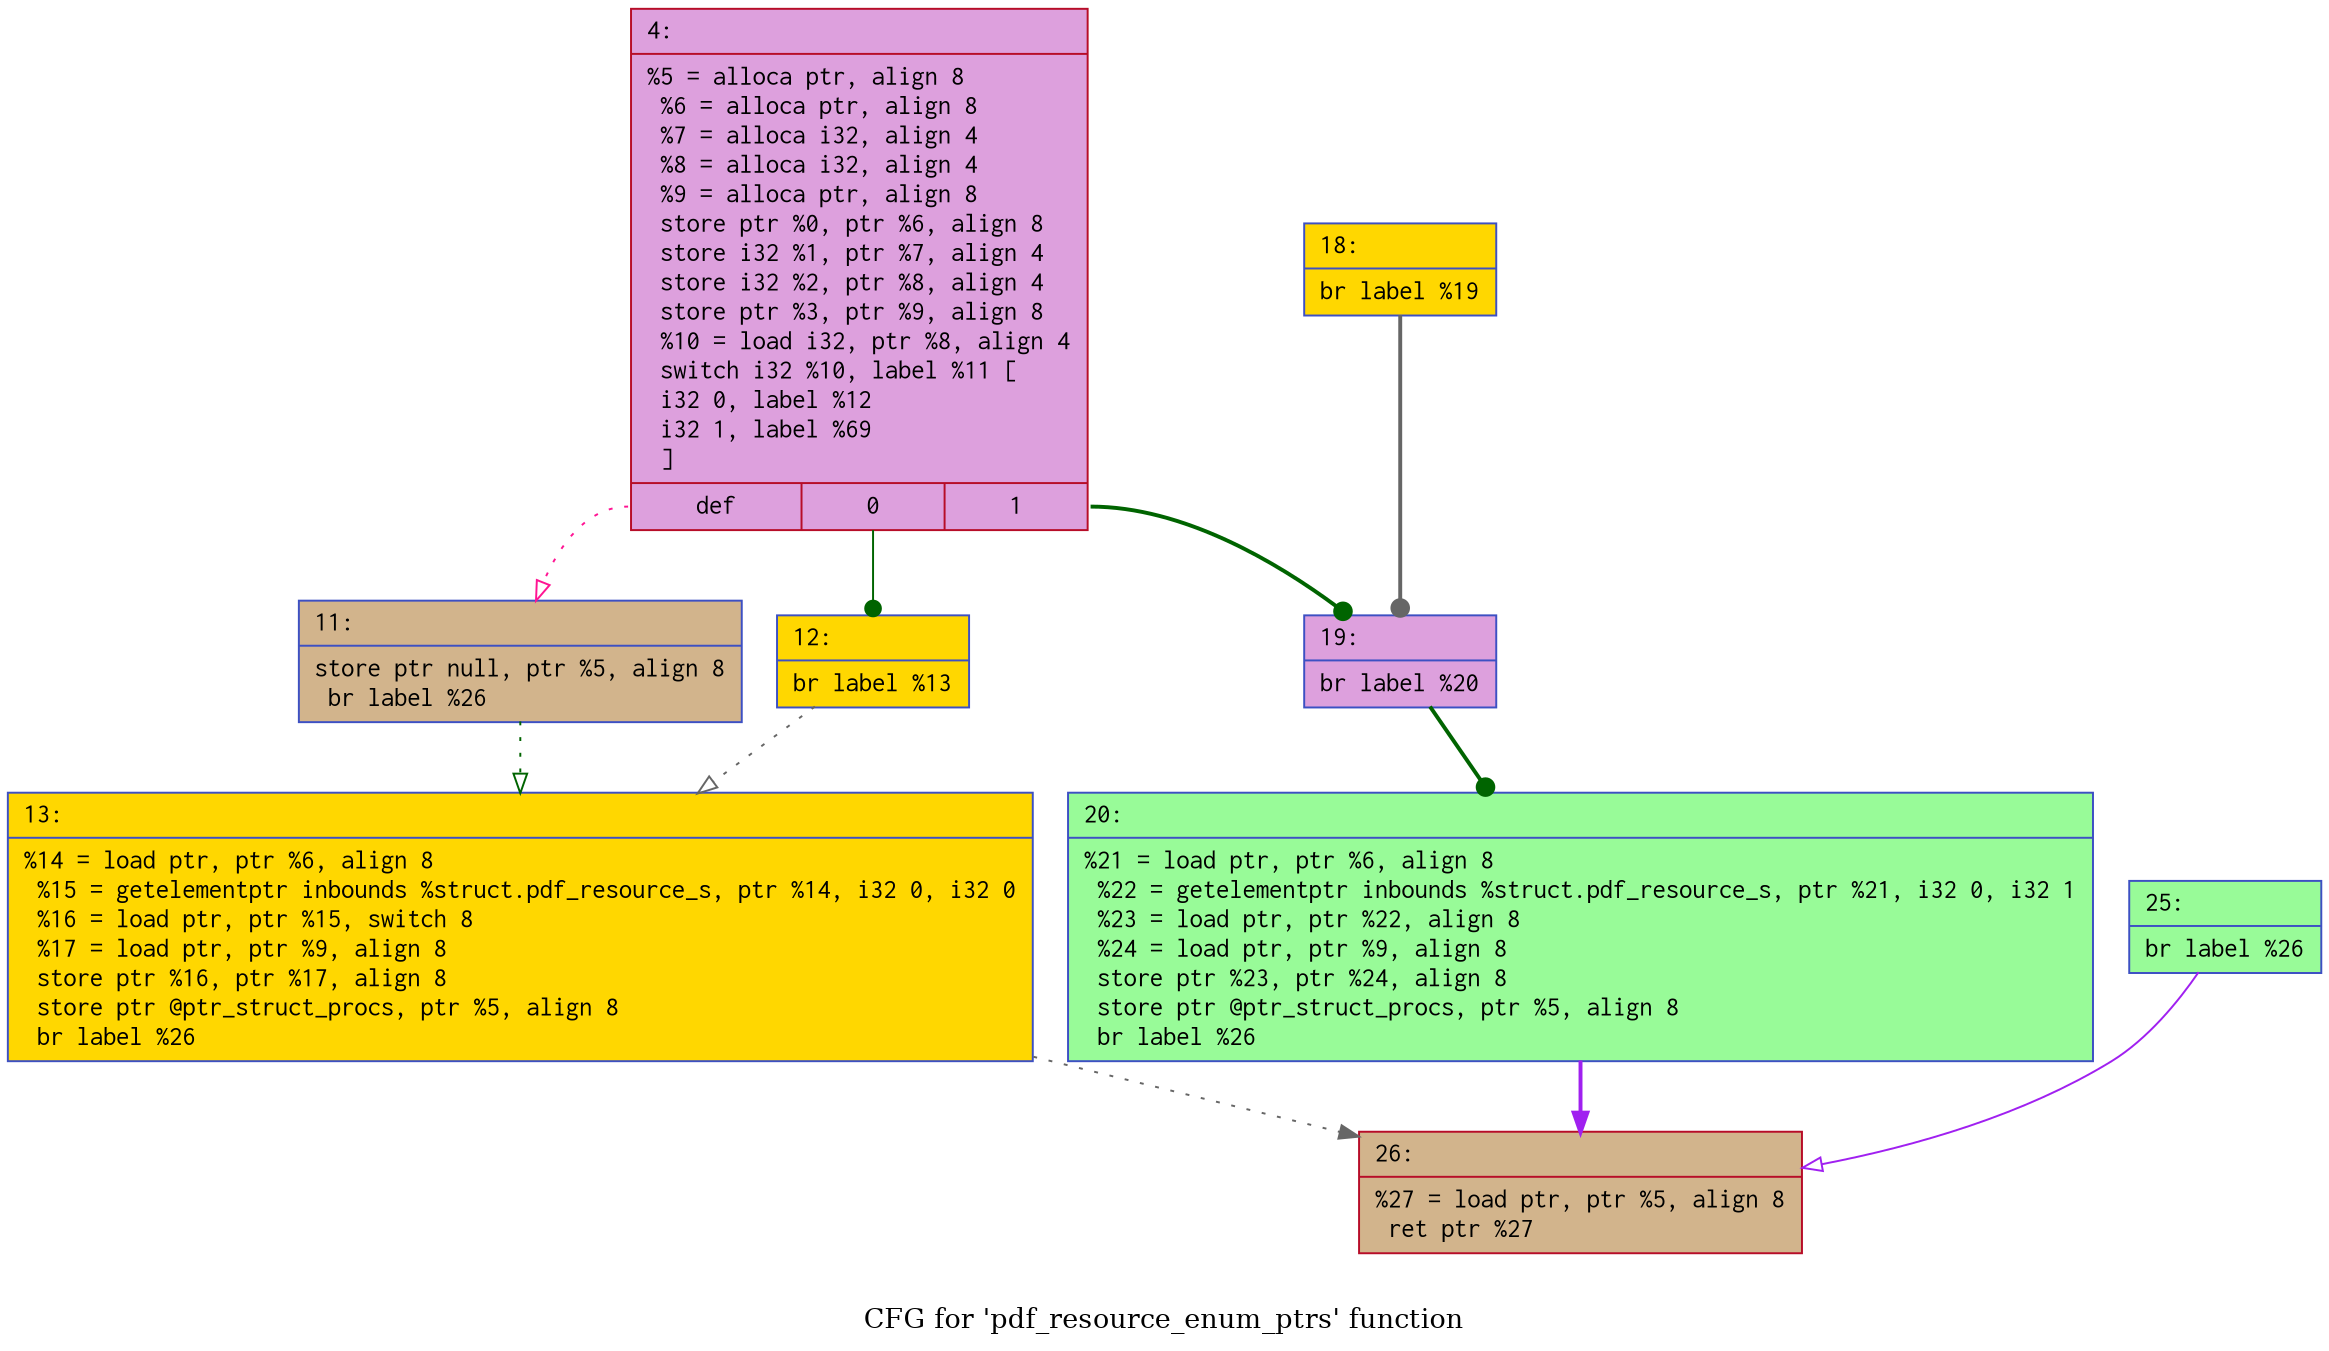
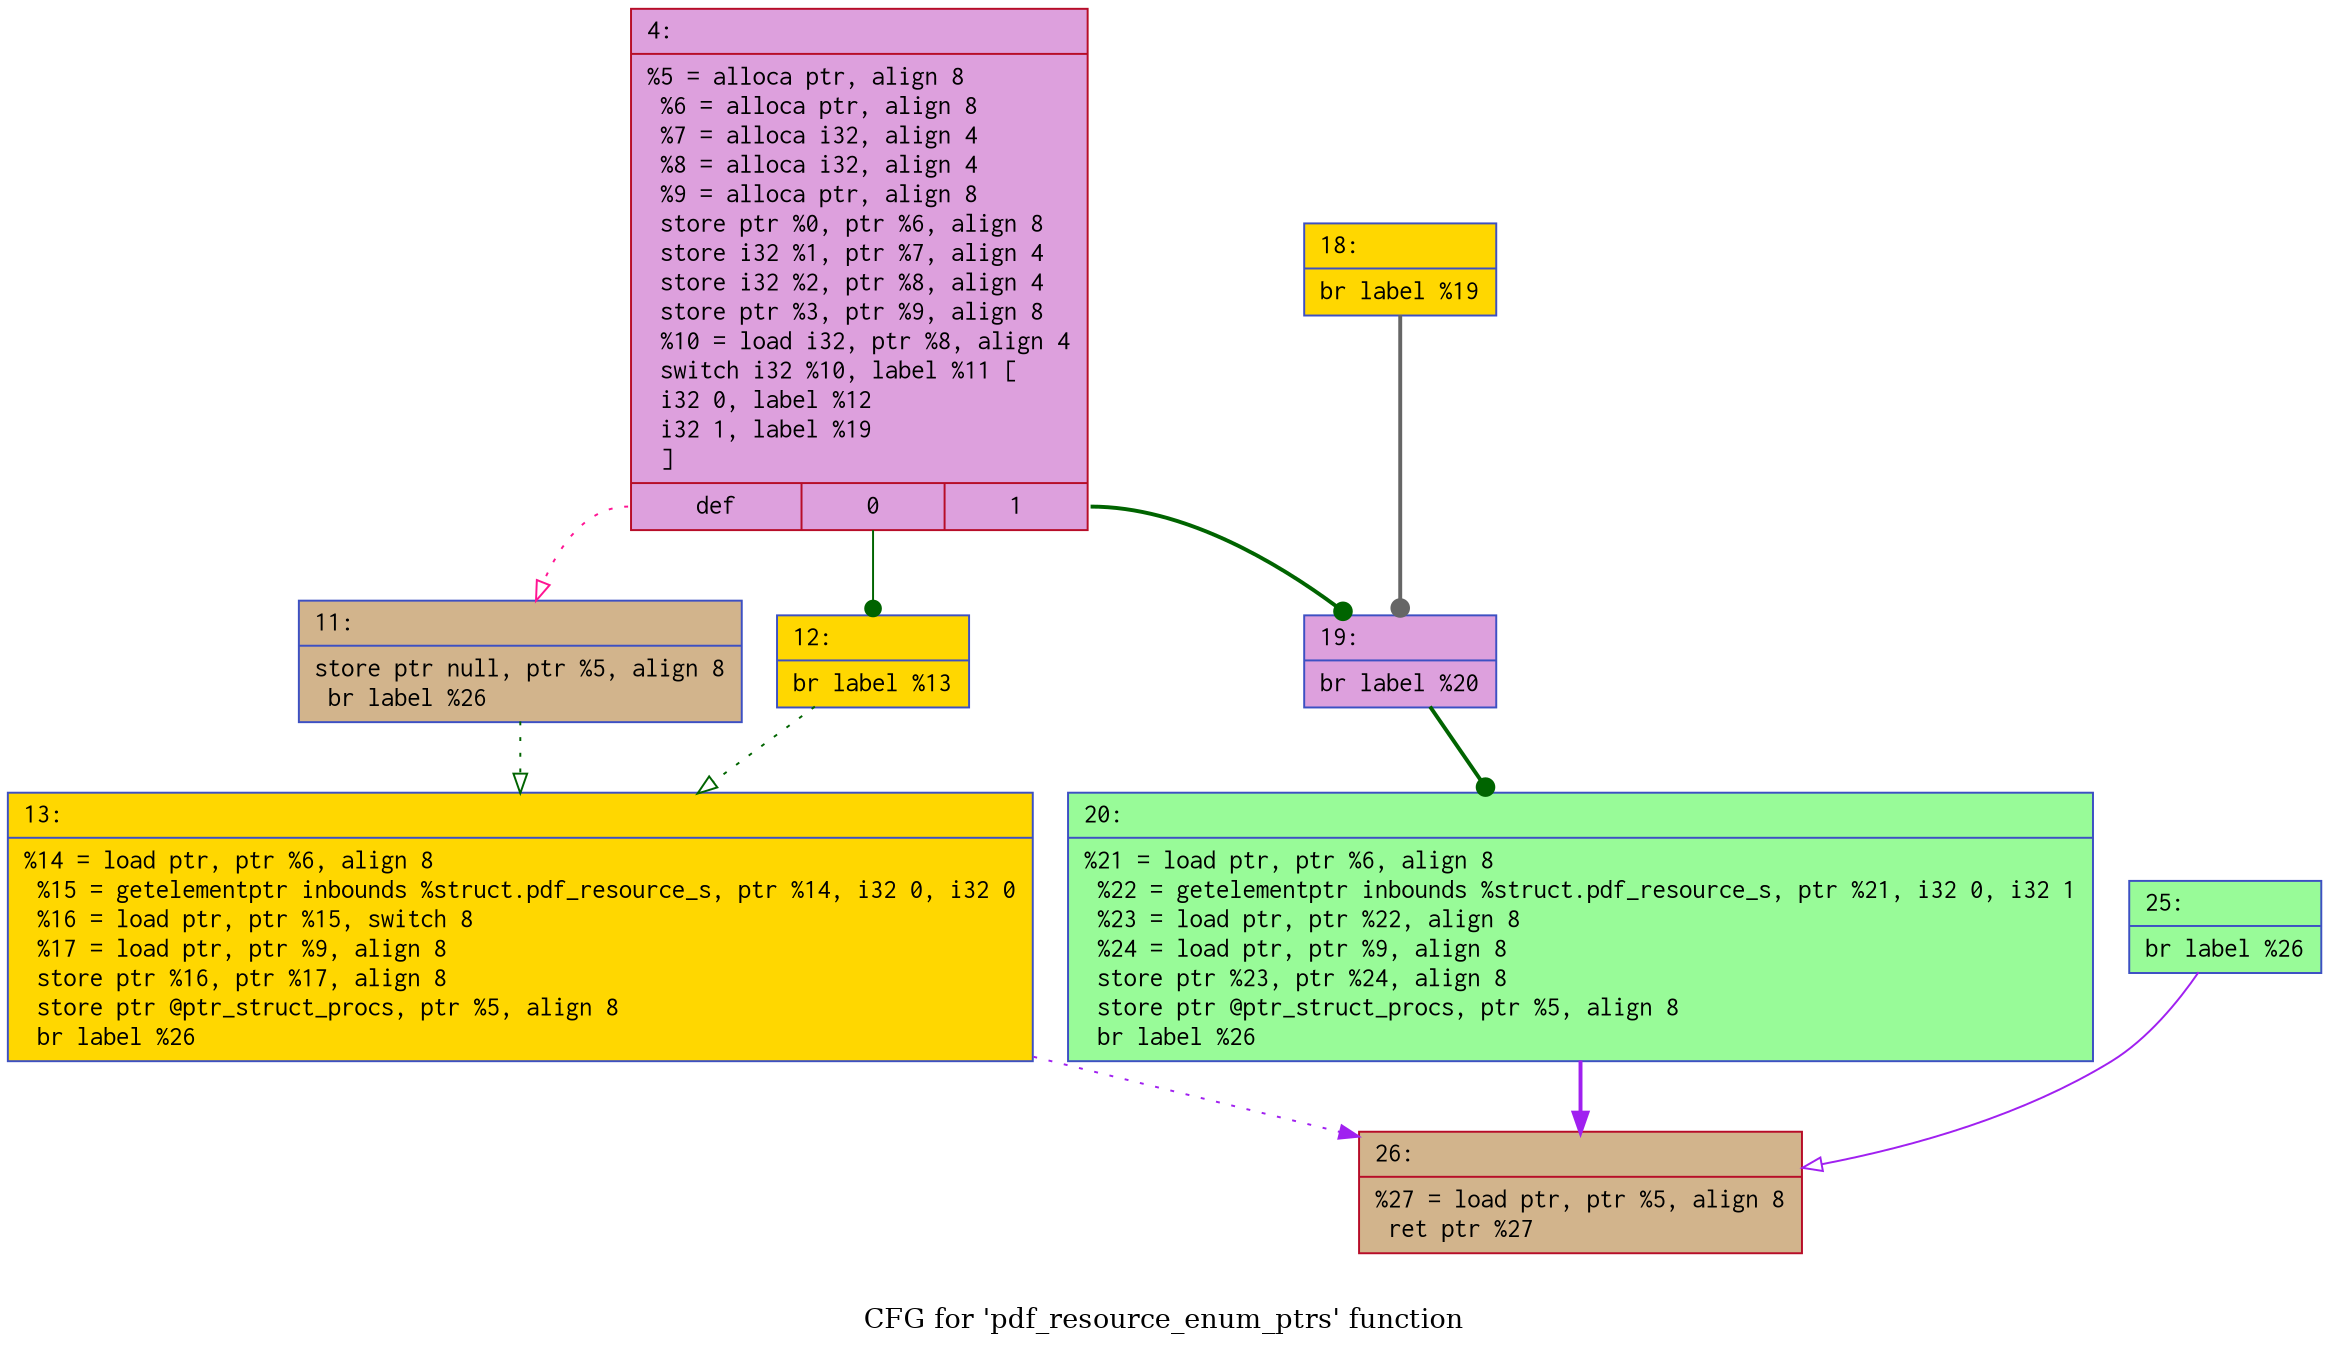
node "4:": text "i32 1, label %69" -> "i32 1, label %19"
edge "12:" -> "13:": color gray40 -> darkgreen
edge "13:" -> "26:": color gray40 -> purple
